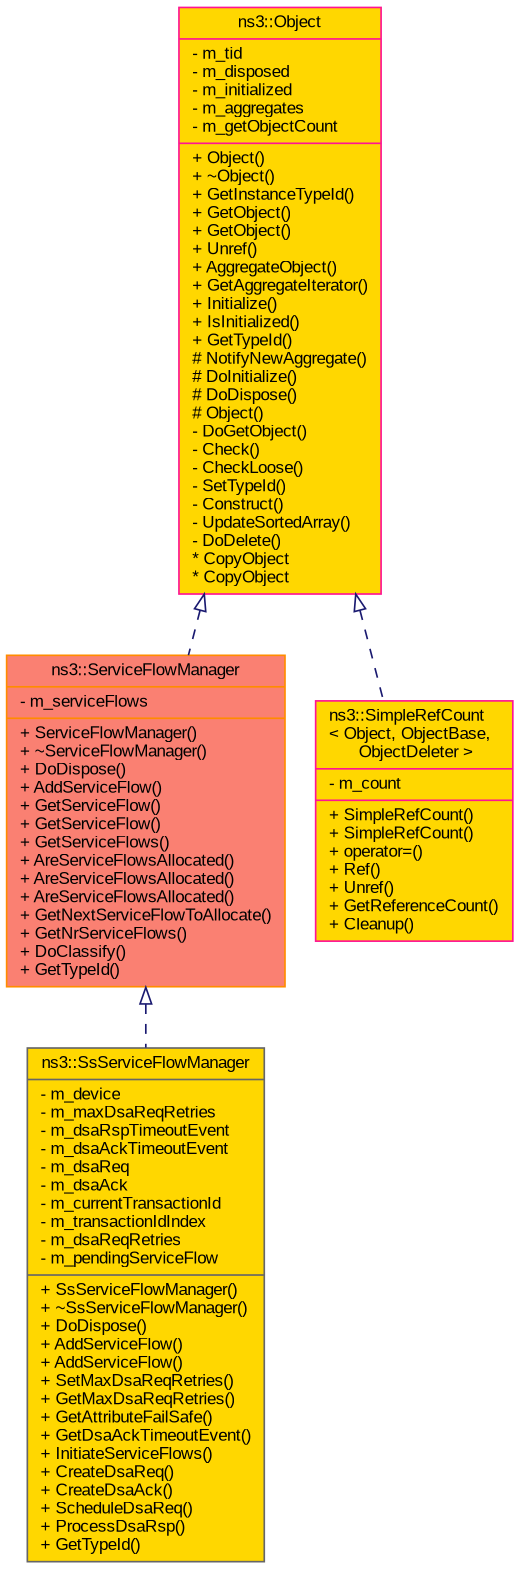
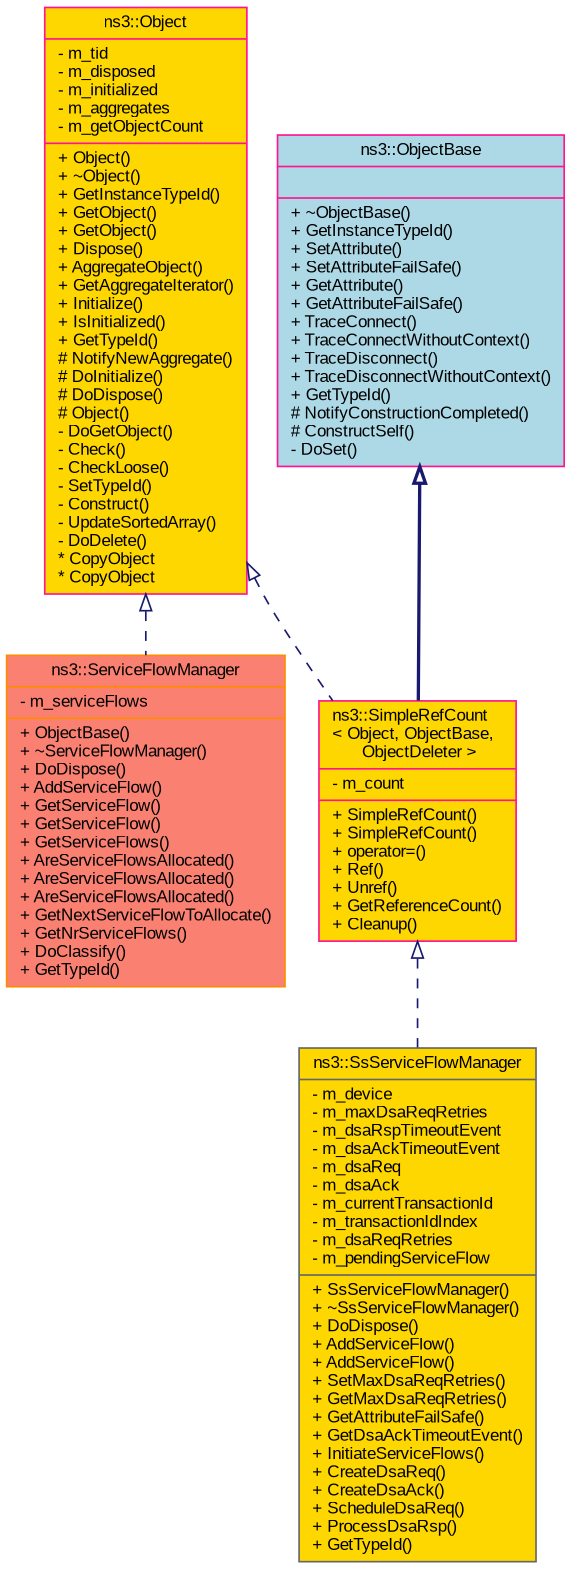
node "ns3::Object": text "+ Unref()" -> "+ Dispose()"
node "ns3::ObjectBase": added
node "ns3::ServiceFlowManager": text "+ ServiceFlowManager()" -> "+ ObjectBase()"
edge "ns3::SsServiceFlowManager" -> "ns3::ServiceFlowManager": now "ns3::SsServiceFlowManager" -> "ns3::SimpleRefCount"
